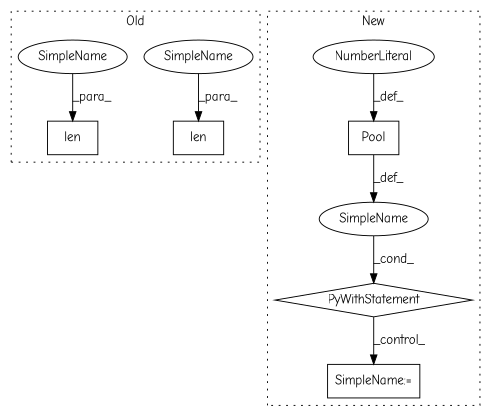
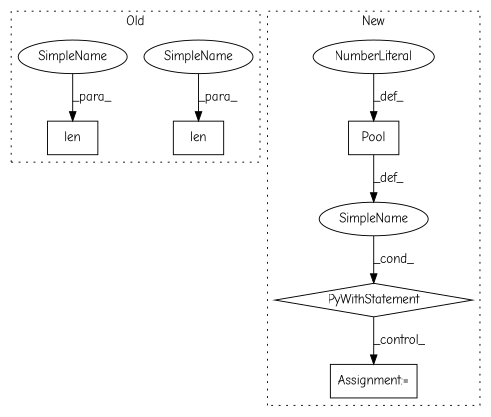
node "SimpleName:=": label "SimpleName:=" -> "Assignment:="
